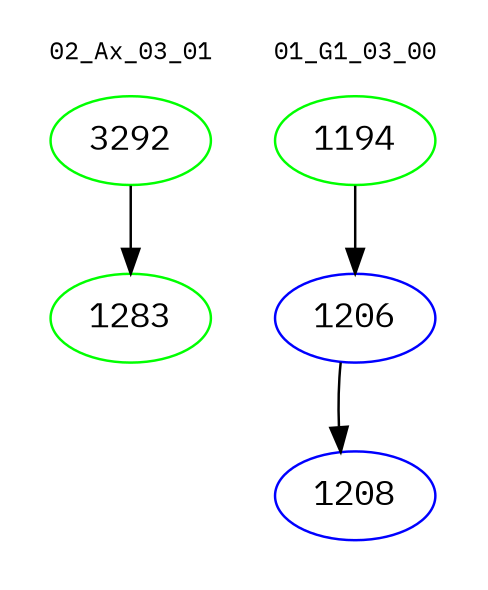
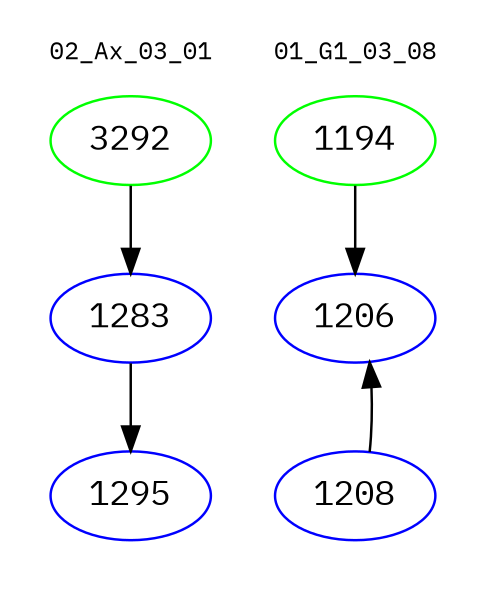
cluster "01_G1_03_00": label "01_G1_03_00" -> "01_G1_03_08"
node "1283": color green -> blue
edge "1206" -> "1208": reversed
node "1295": added
